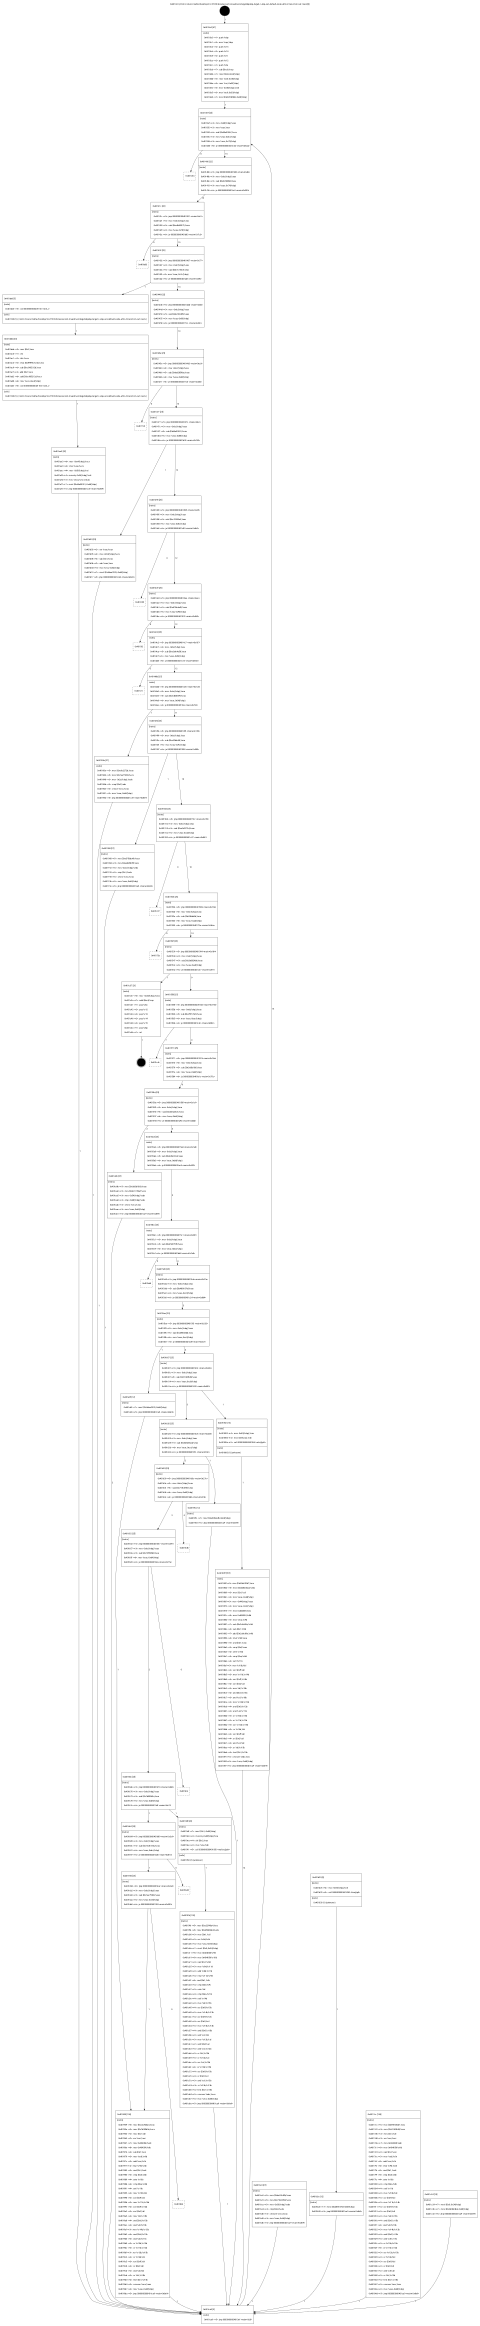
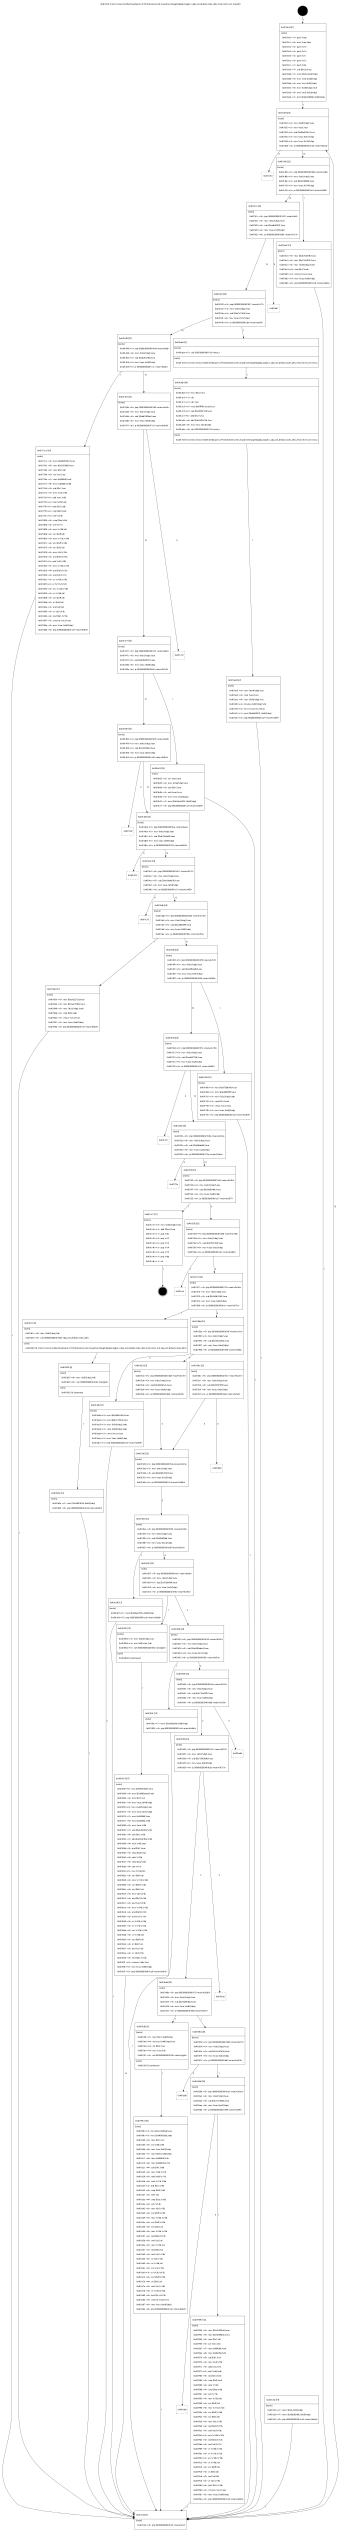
edge "0x401406 [22]" -> "0x4016c0 [27]": added, label "1"
edge "0x401448 [22]" -> "0x4017cc [134]": added, label "1"
edge "0x4015a3 [25]" -> "0x4015bc [25]": now "0x4015a3 [25]" -> "0x4015d5 [25]"
node "0x401b1c [9]": added
edge "0x401a8f [12]" -> "0x401959 [134]": now "0x401a8f [12]" -> "0x401ca9 [5]"
